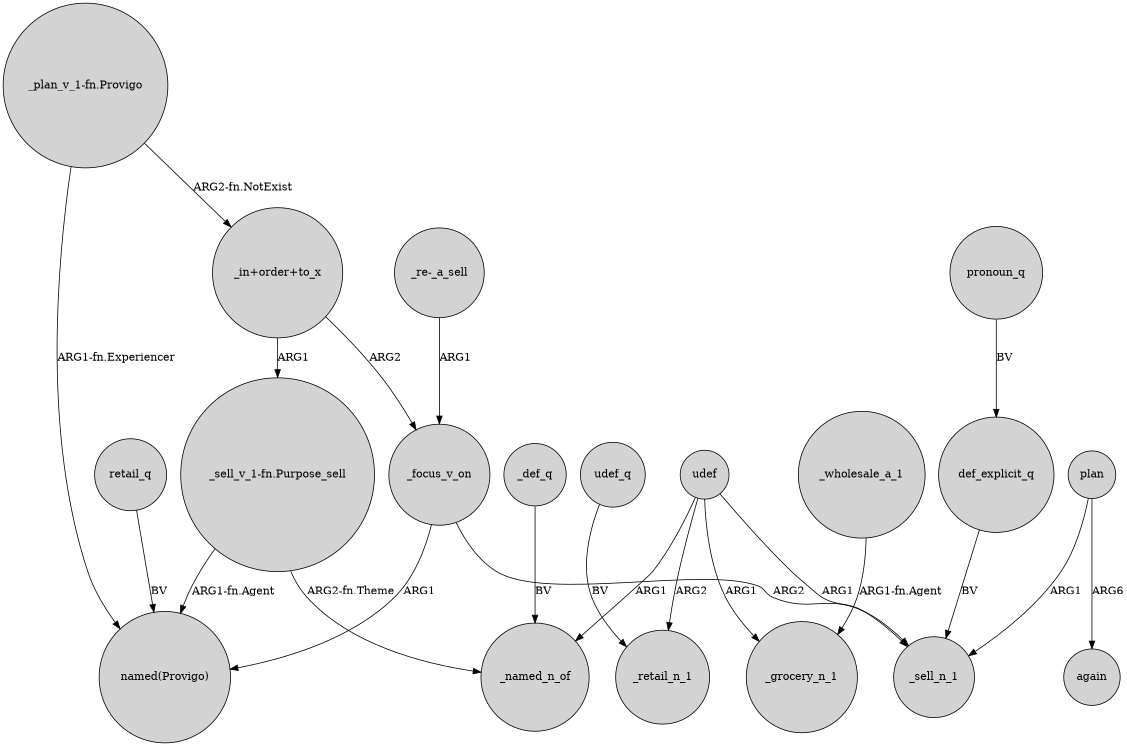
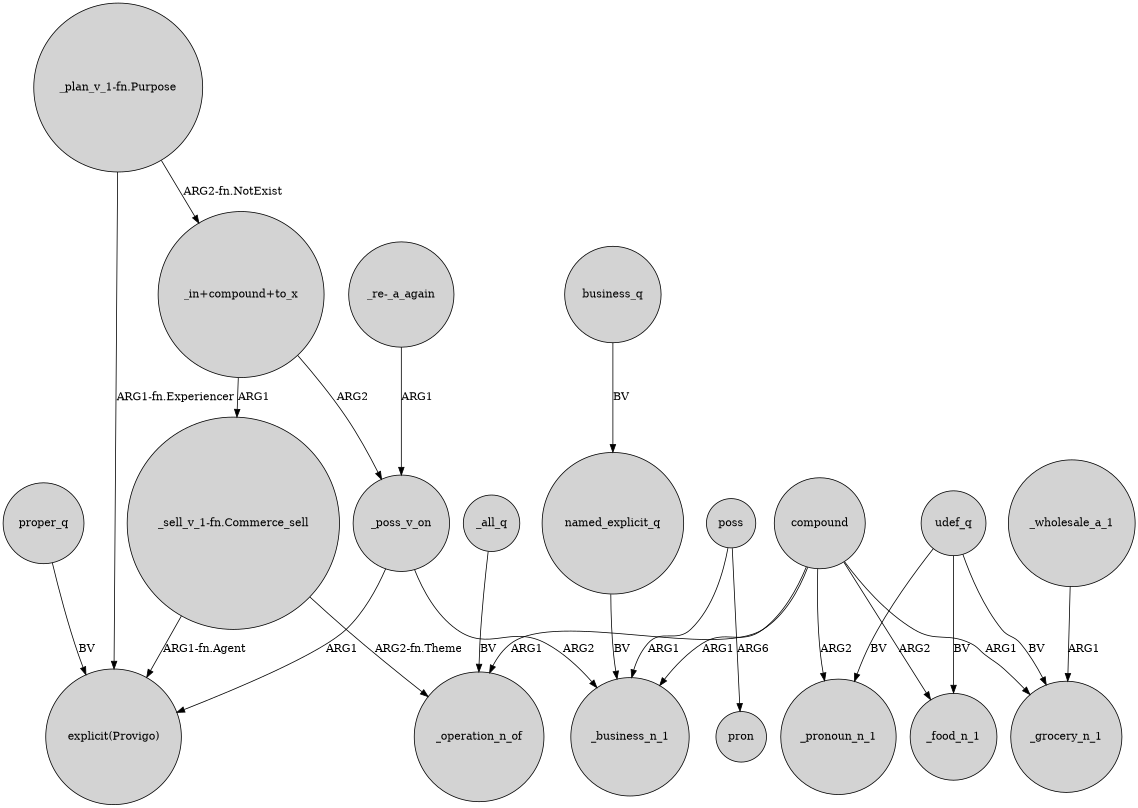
node "_plan_v_1-fn.Provigo": label "_plan_v_1-fn.Provigo" -> "_plan_v_1-fn.Purpose"
node "_in+order+to_x": label "_in+order+to_x" -> "_in+compound+to_x"
node "_re-_a_sell": label "_re-_a_sell" -> "_re-_a_again"
node "pronoun_q": label "pronoun_q" -> "business_q"
node "retail_q": label "retail_q" -> "proper_q"
node "_sell_v_1-fn.Purpose_sell": label "_sell_v_1-fn.Purpose_sell" -> "_sell_v_1-fn.Commerce_sell"
node "_focus_v_on": label "_focus_v_on" -> "_poss_v_on"
node "_def_q": label "_def_q" -> "_all_q"
node "udef": label "udef" -> "compound"
node "def_explicit_q": label "def_explicit_q" -> "named_explicit_q"
node "plan": label "plan" -> "poss"
edge "_wholesale_a_1" -> "_grocery_n_1": label "ARG1-fn.Agent" -> "ARG1"
edge "udef_q" -> "_grocery_n_1": added, label "BV"
node "named(Provigo)": label "named(Provigo)" -> "explicit(Provigo)"
node "_named_n_of": label "_named_n_of" -> "_operation_n_of"
node "_retail_n_1": label "_retail_n_1" -> "_pronoun_n_1"
node "_sell_n_1": label "_sell_n_1" -> "_business_n_1"
node "again": label "again" -> "pron"
node "_food_n_1": added
